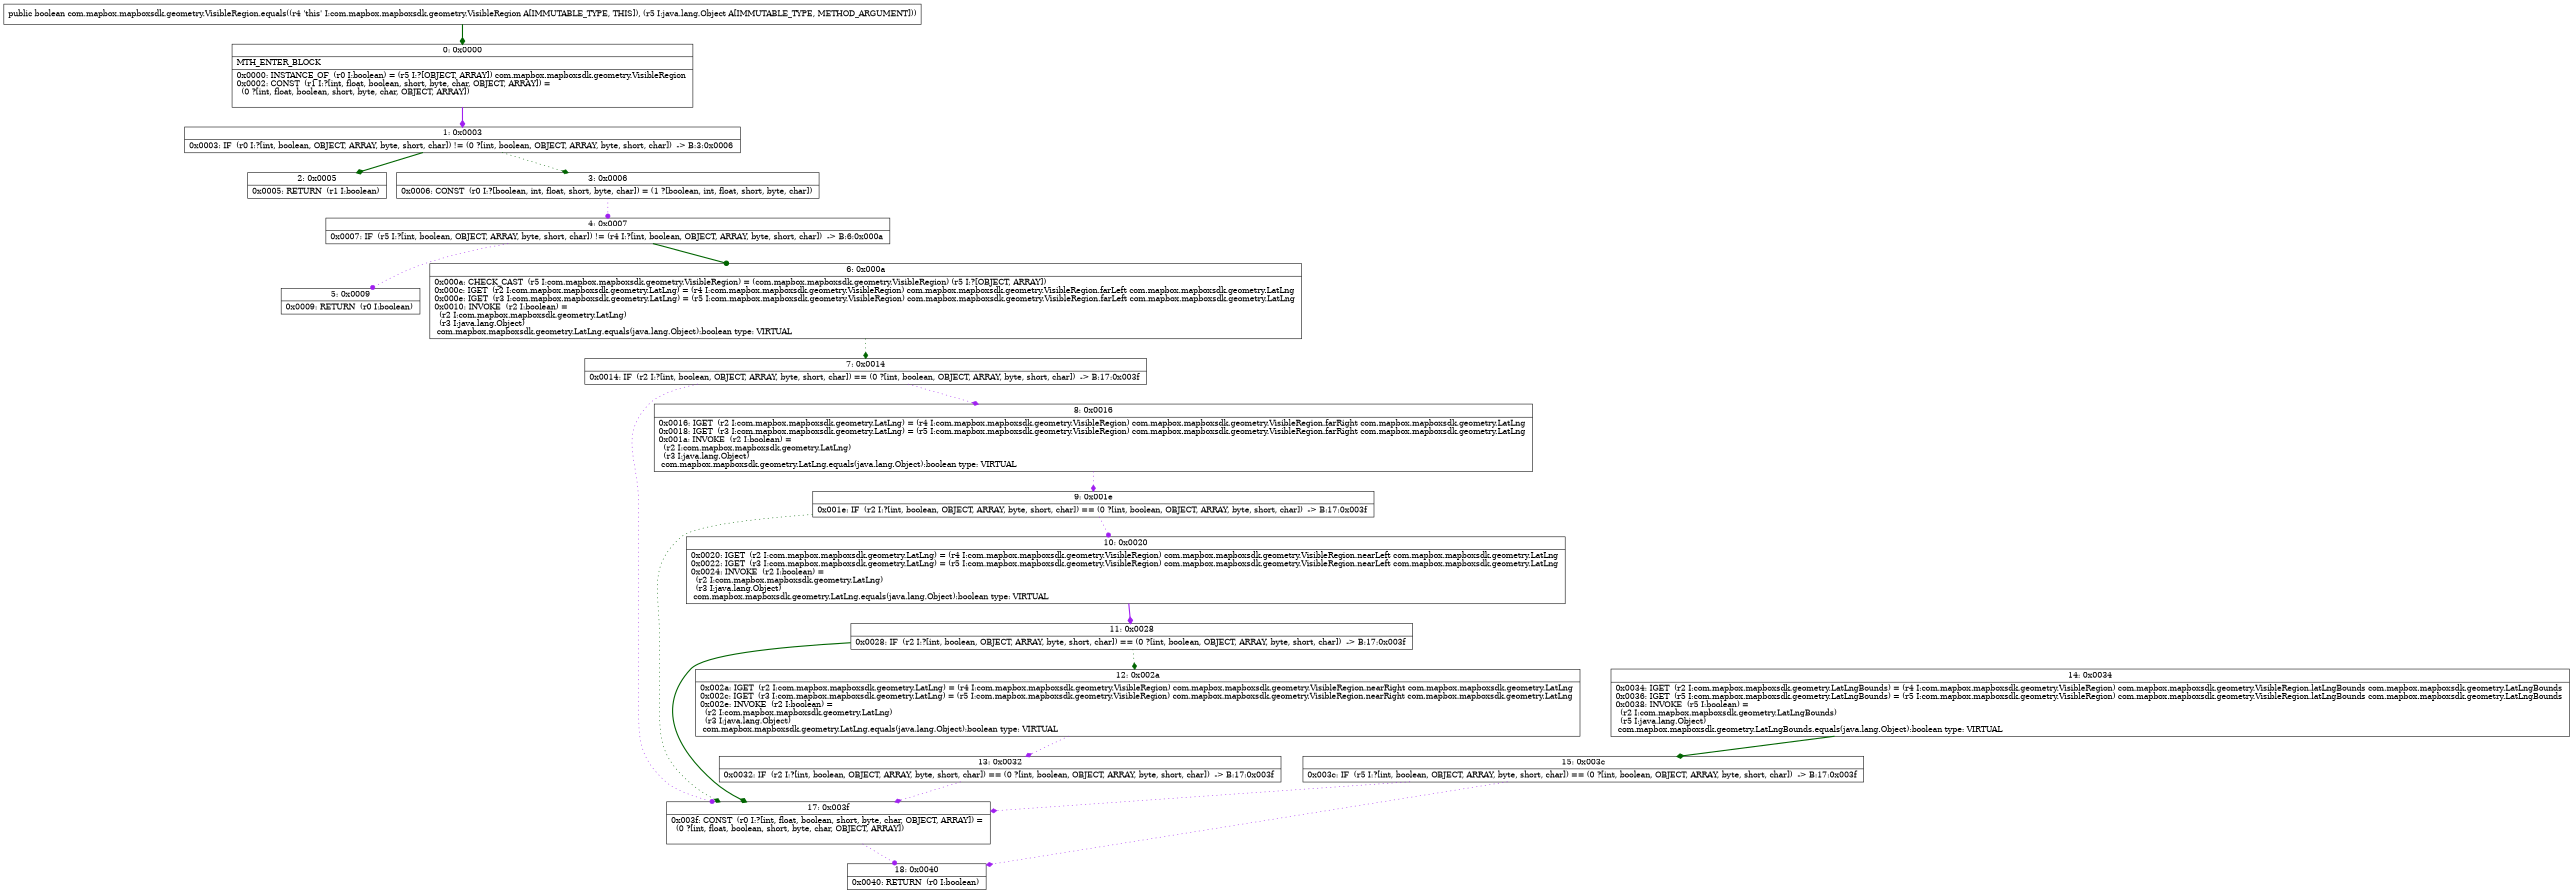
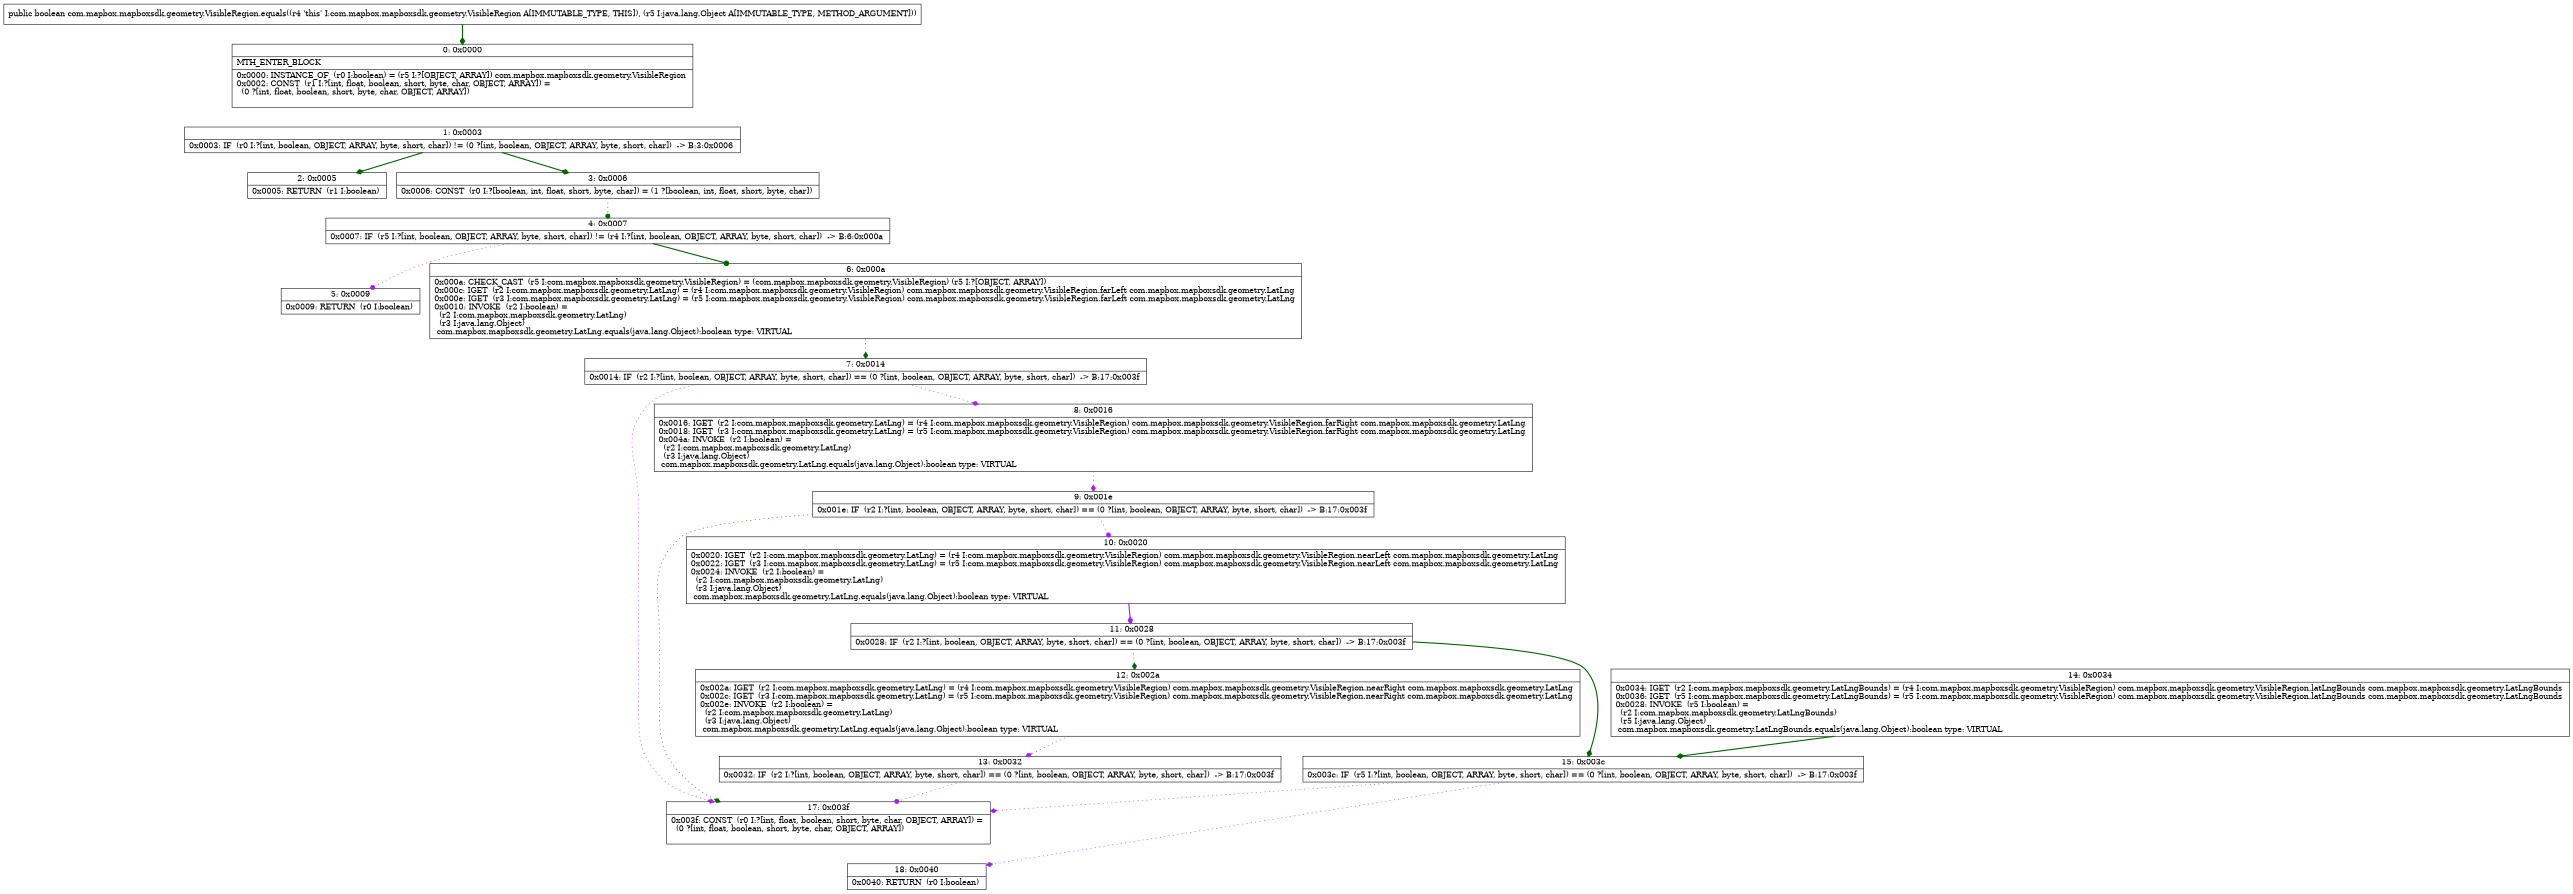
edge "0: 0x0000" -> "1: 0x0003": removed
edge "1: 0x0003" -> "3: 0x0006": style dotted -> bold
edge "3: 0x0006" -> "4: 0x0007": color purple -> darkgreen
node "8: 0x0016": text "0x001a: INVOKE  (r2 I:boolean) =" -> "0x004a: INVOKE  (r2 I:boolean) ="
edge "7: 0x0014" -> "17: 0x003f": arrowhead dot -> diamond
edge "11: 0x0028" -> "17: 0x003f": now "11: 0x0028" -> "15: 0x003c"
node "14: 0x0034": text "0x0038: INVOKE  (r5 I:boolean) =" -> "0x0028: INVOKE  (r5 I:boolean) ="
edge "13: 0x0032" -> "17: 0x003f": arrowhead diamond -> dot
edge "17: 0x003f" -> "18: 0x0040": removed
